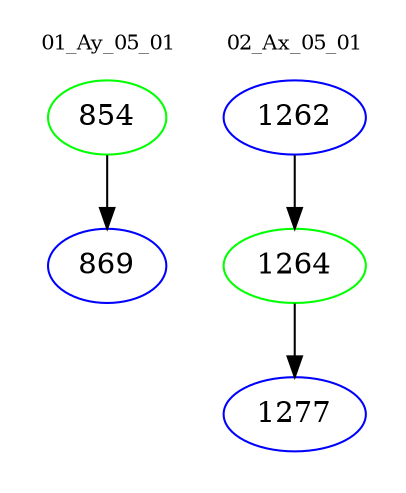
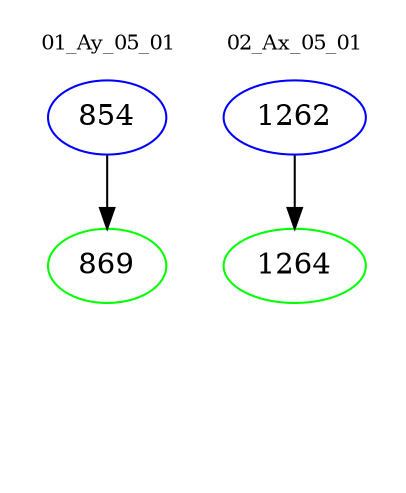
node "854": color green -> blue
node "869": color blue -> green
node "1277": removed
